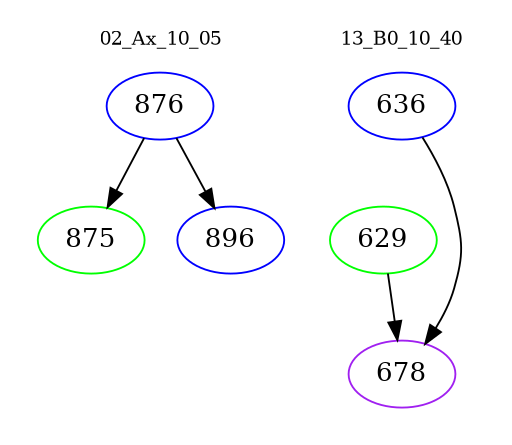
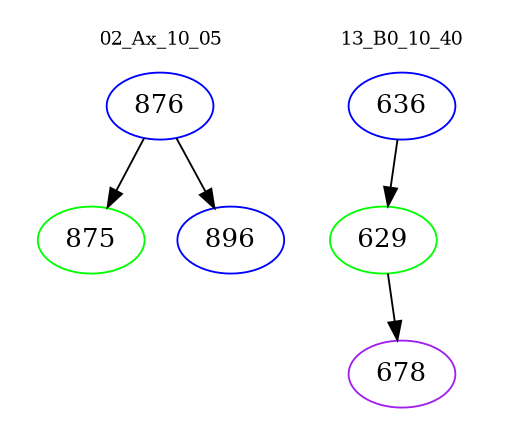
edge "636" -> "678": now "636" -> "629"
